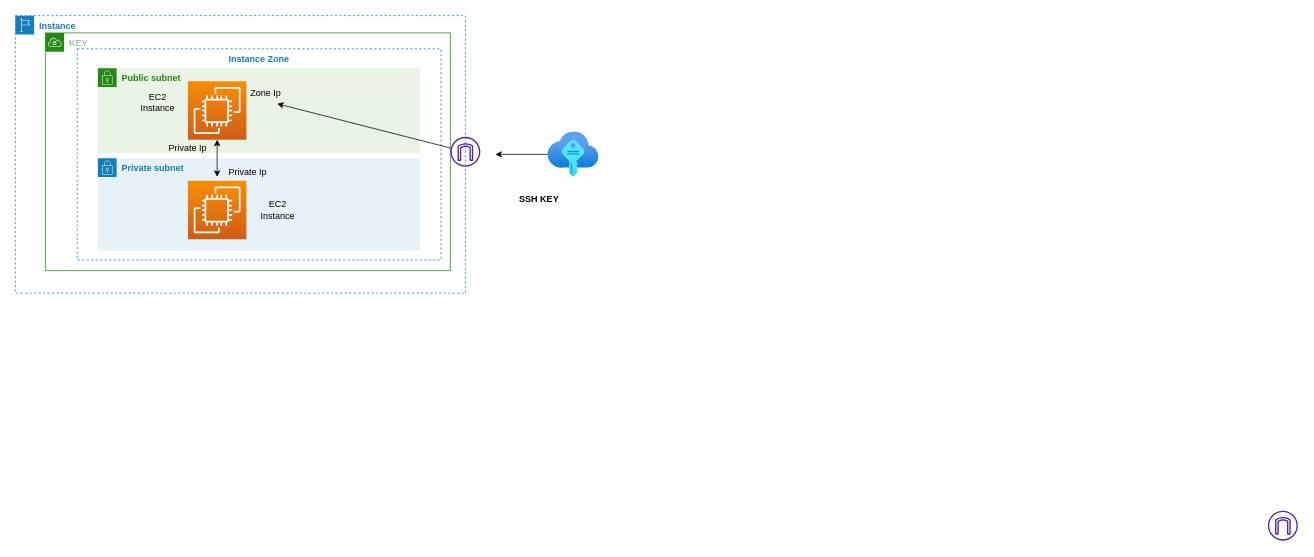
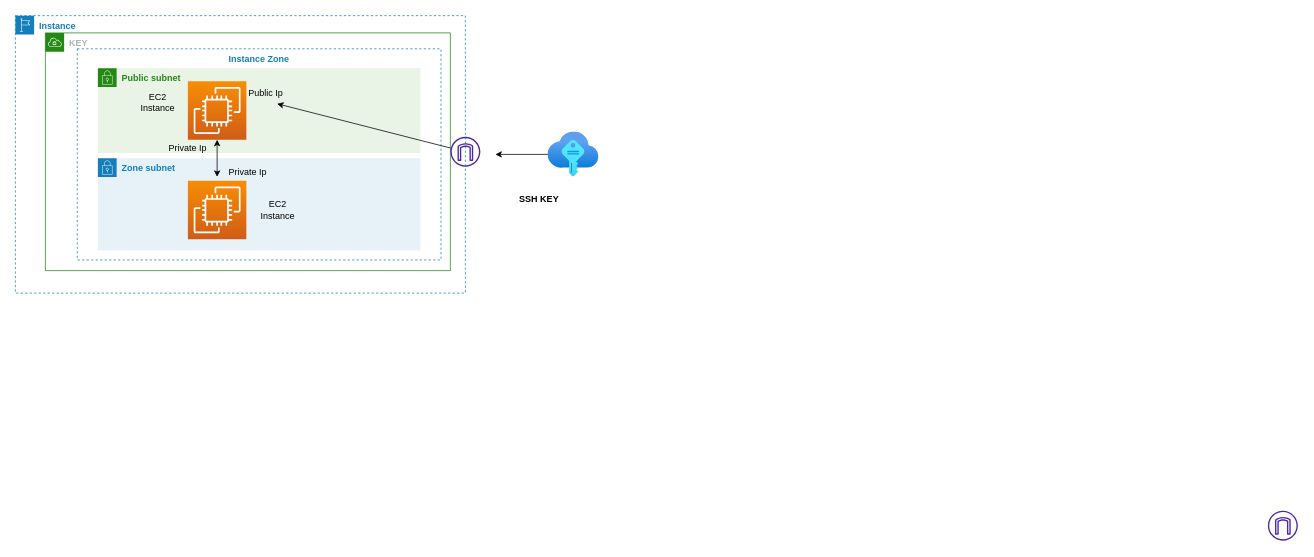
node "Zone Ip": label "Zone Ip" -> "Public Ip"
node "Private subnet": label "Private subnet" -> "Zone subnet"
